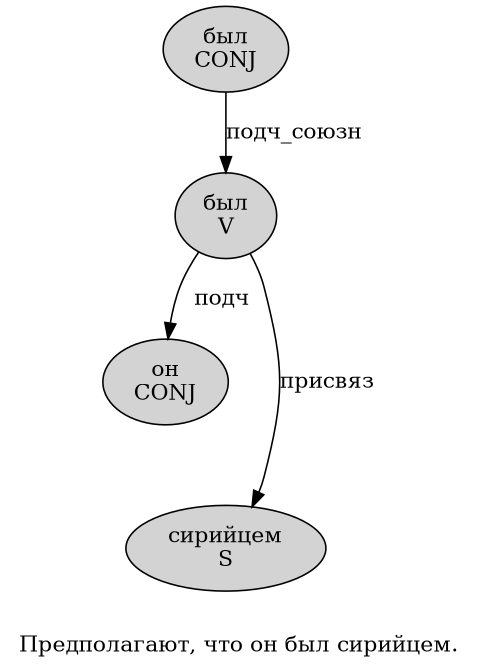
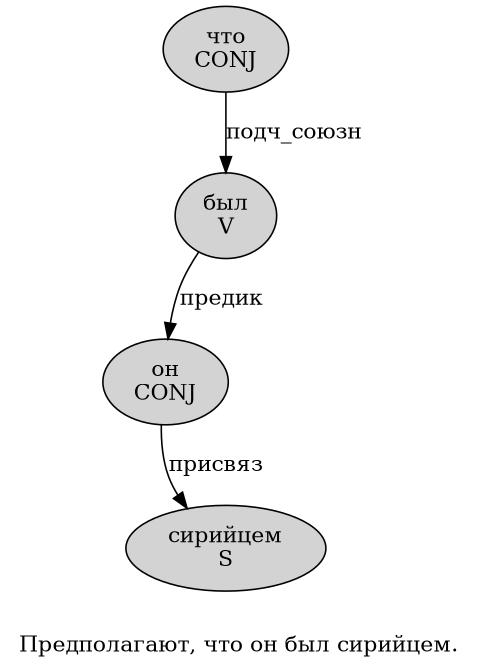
node "был CONJ": label "был CONJ" -> "что CONJ"
edge "был V" -> "он CONJ": label "подч" -> "предик"
edge "был V" -> "сирийцем S": now "он CONJ" -> "сирийцем S"
